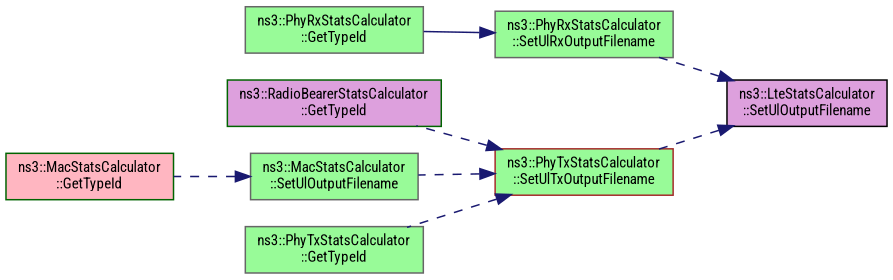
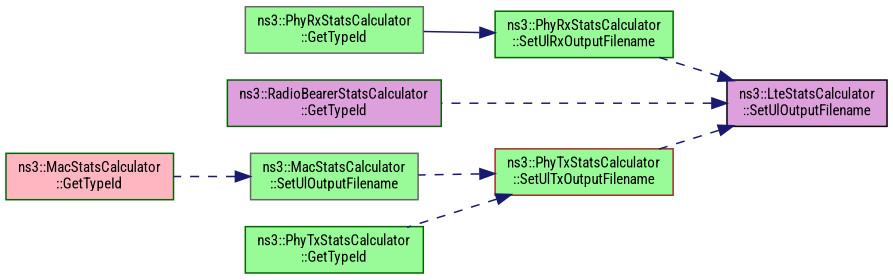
node "ns3::PhyRxStatsCalculator ::SetUlRxOutputFilename": color gray40 -> darkgreen
edge "ns3::RadioBearerStatsCalculator ::GetTypeId" -> "ns3::PhyTxStatsCalculator ::SetUlTxOutputFilename": now "ns3::RadioBearerStatsCalculator ::GetTypeId" -> "ns3::LteStatsCalculator ::SetUlOutputFilename"
node "ns3::PhyTxStatsCalculator ::GetTypeId": color gray40 -> darkgreen
